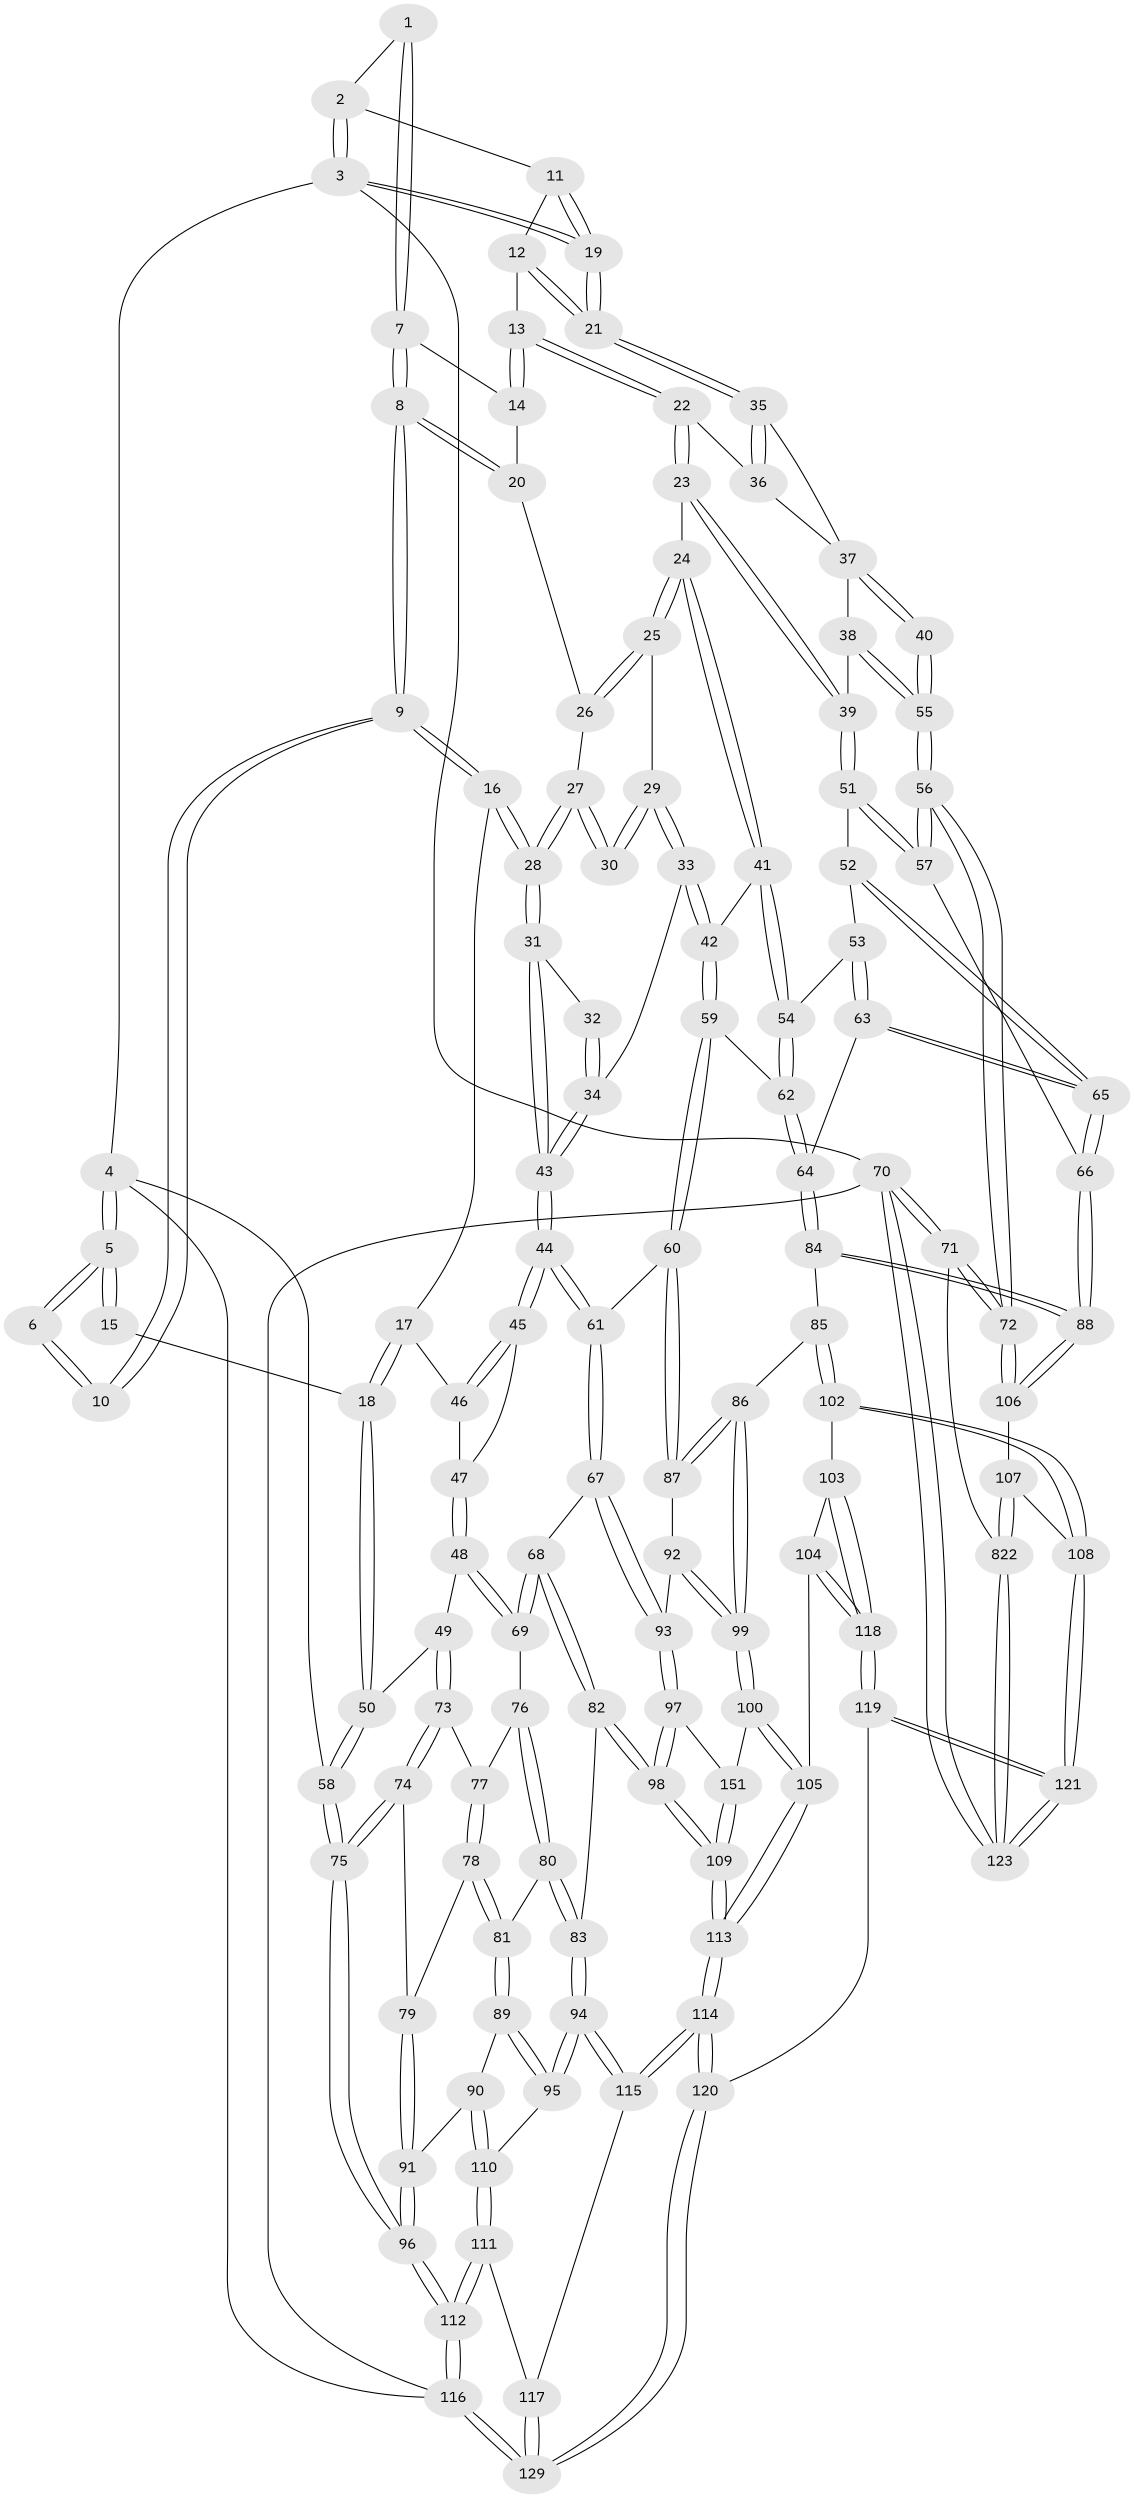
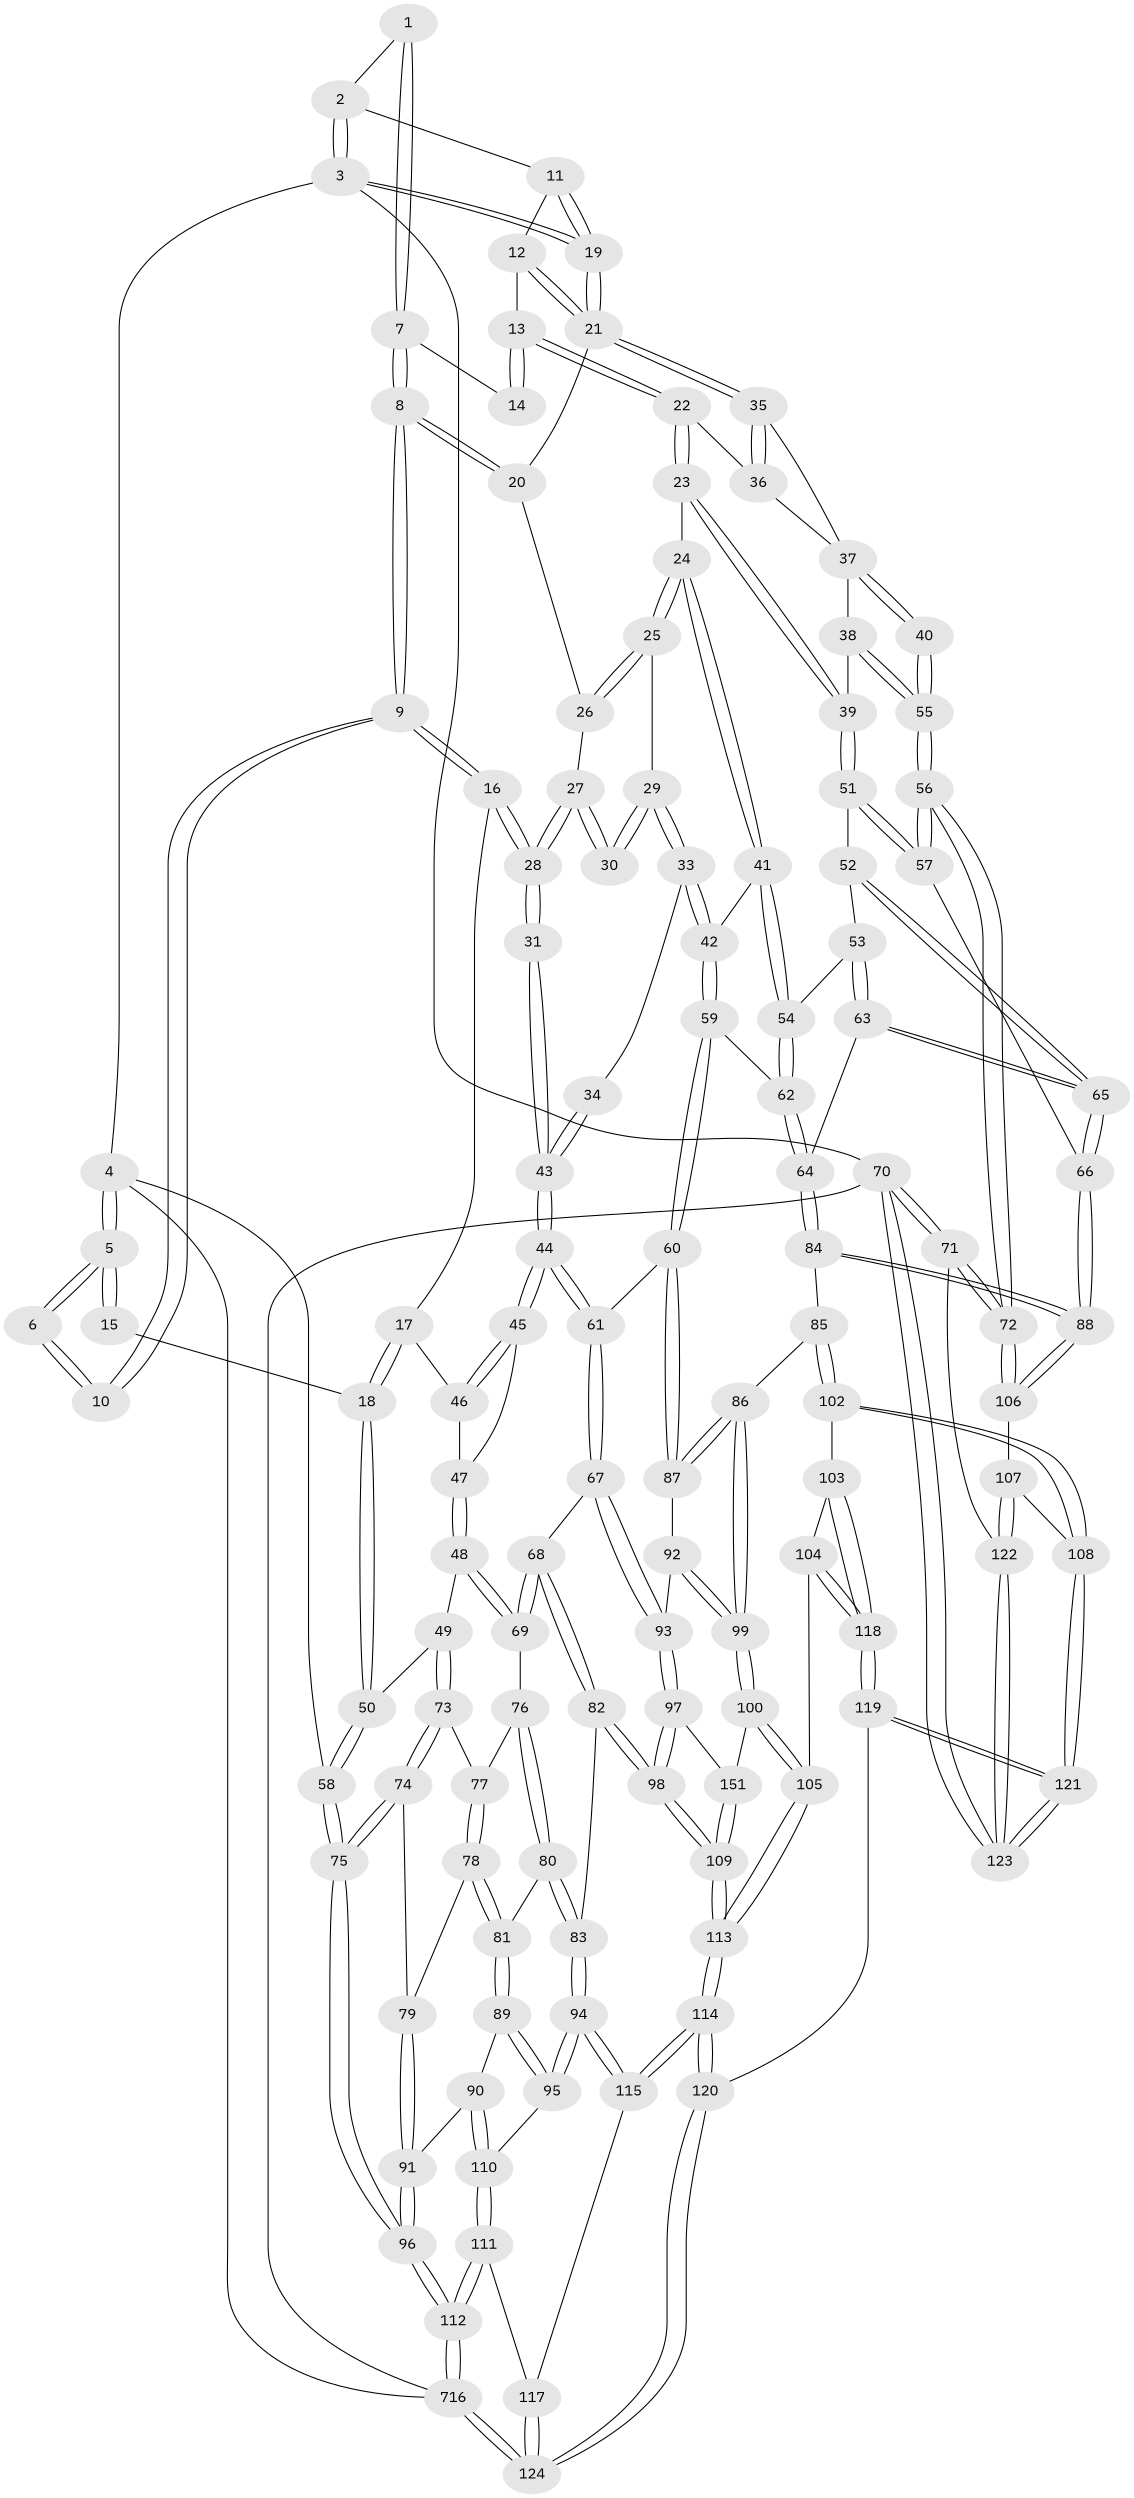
edge "14" -- "20": now "21" -- "20"
node "32": removed
node "822": label "822" -> "122"
node "116": label "116" -> "716"
node "129": label "129" -> "124"
